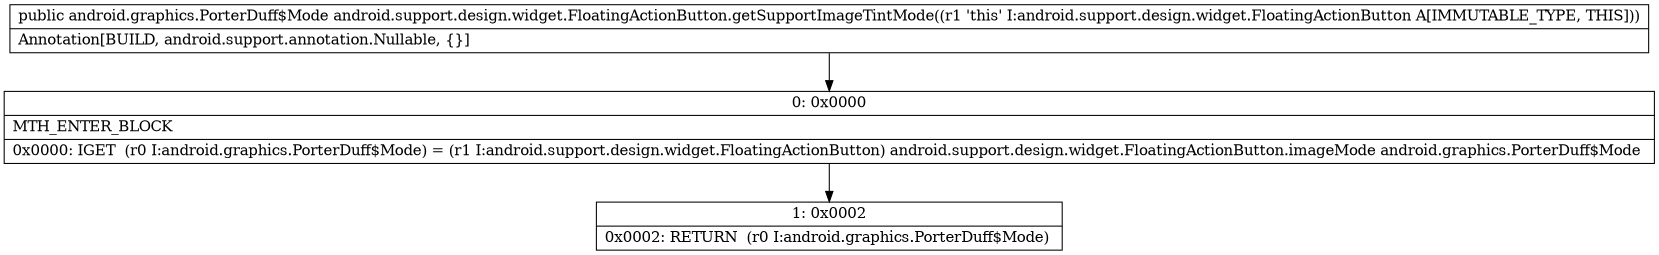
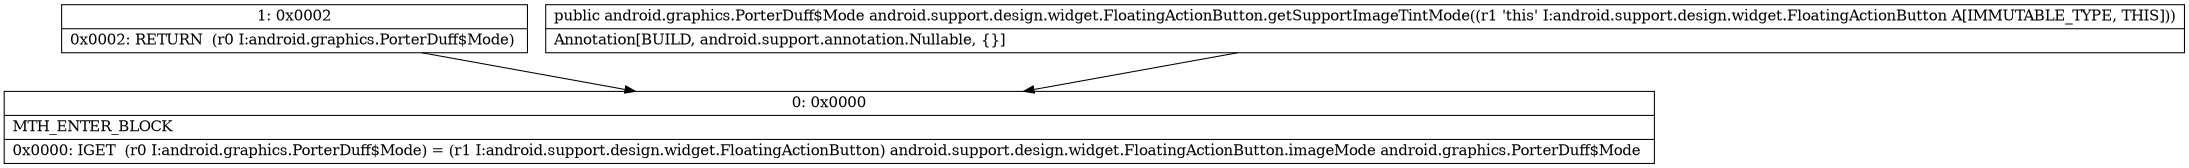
edge "0: 0x0000" -> "1: 0x0002": reversed
